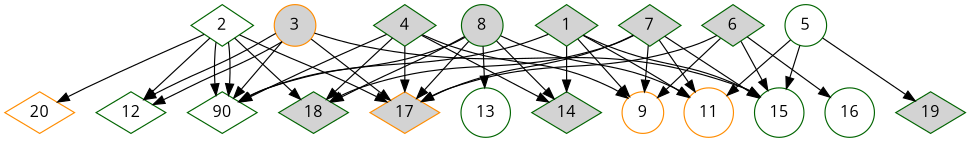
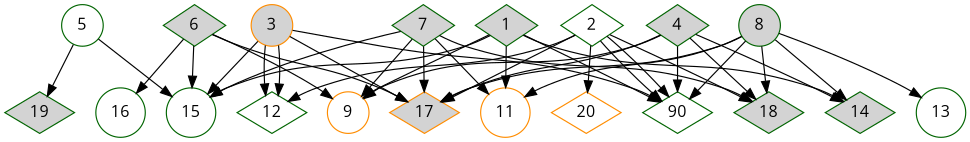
edge "5" -> "11": removed
